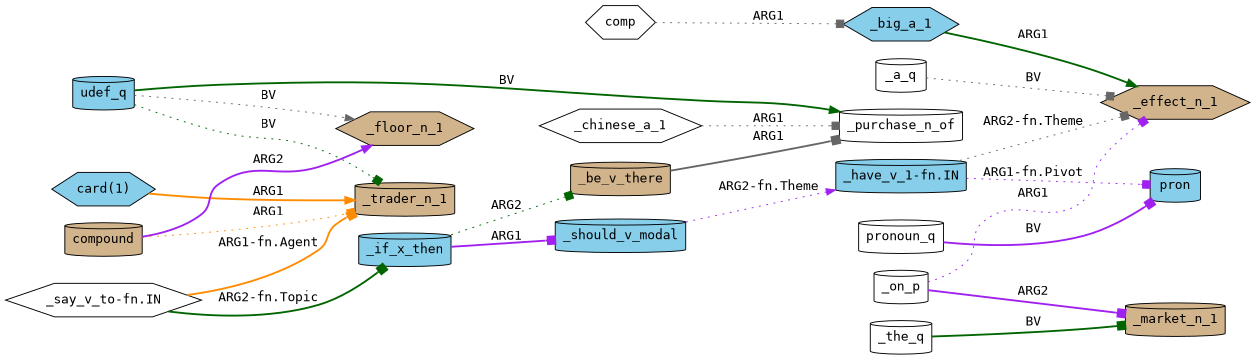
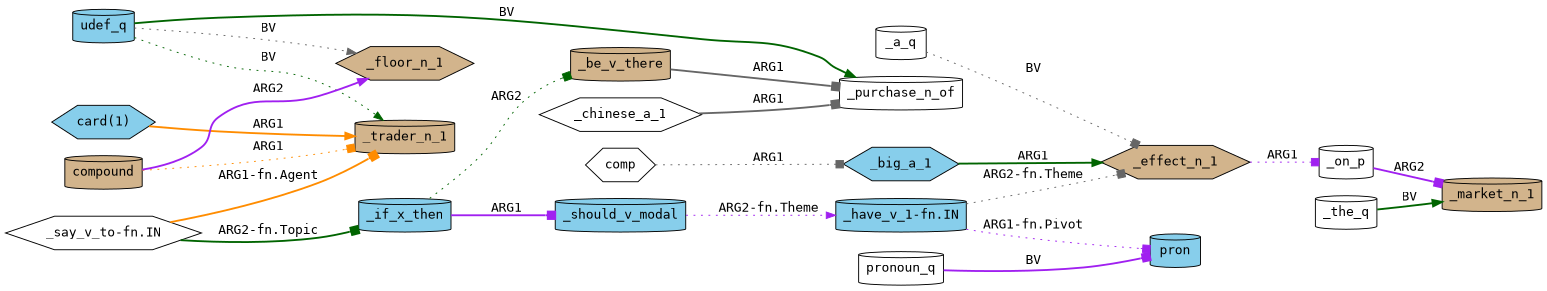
edge "_chinese_a_1" -> "_purchase_n_of": style dotted -> bold
edge "udef_q" -> "_trader_n_1": arrowhead box -> normal
edge "_on_p" -> "_effect_n_1": reversed
edge "_the_q" -> "_market_n_1": arrowhead box -> normal
